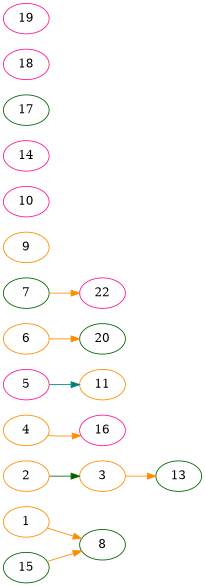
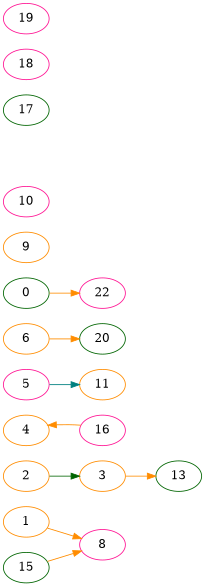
node "14": removed
node "7": label "7" -> "0"
edge "4" -> "16": reversed
node "8": color darkgreen -> deeppink
